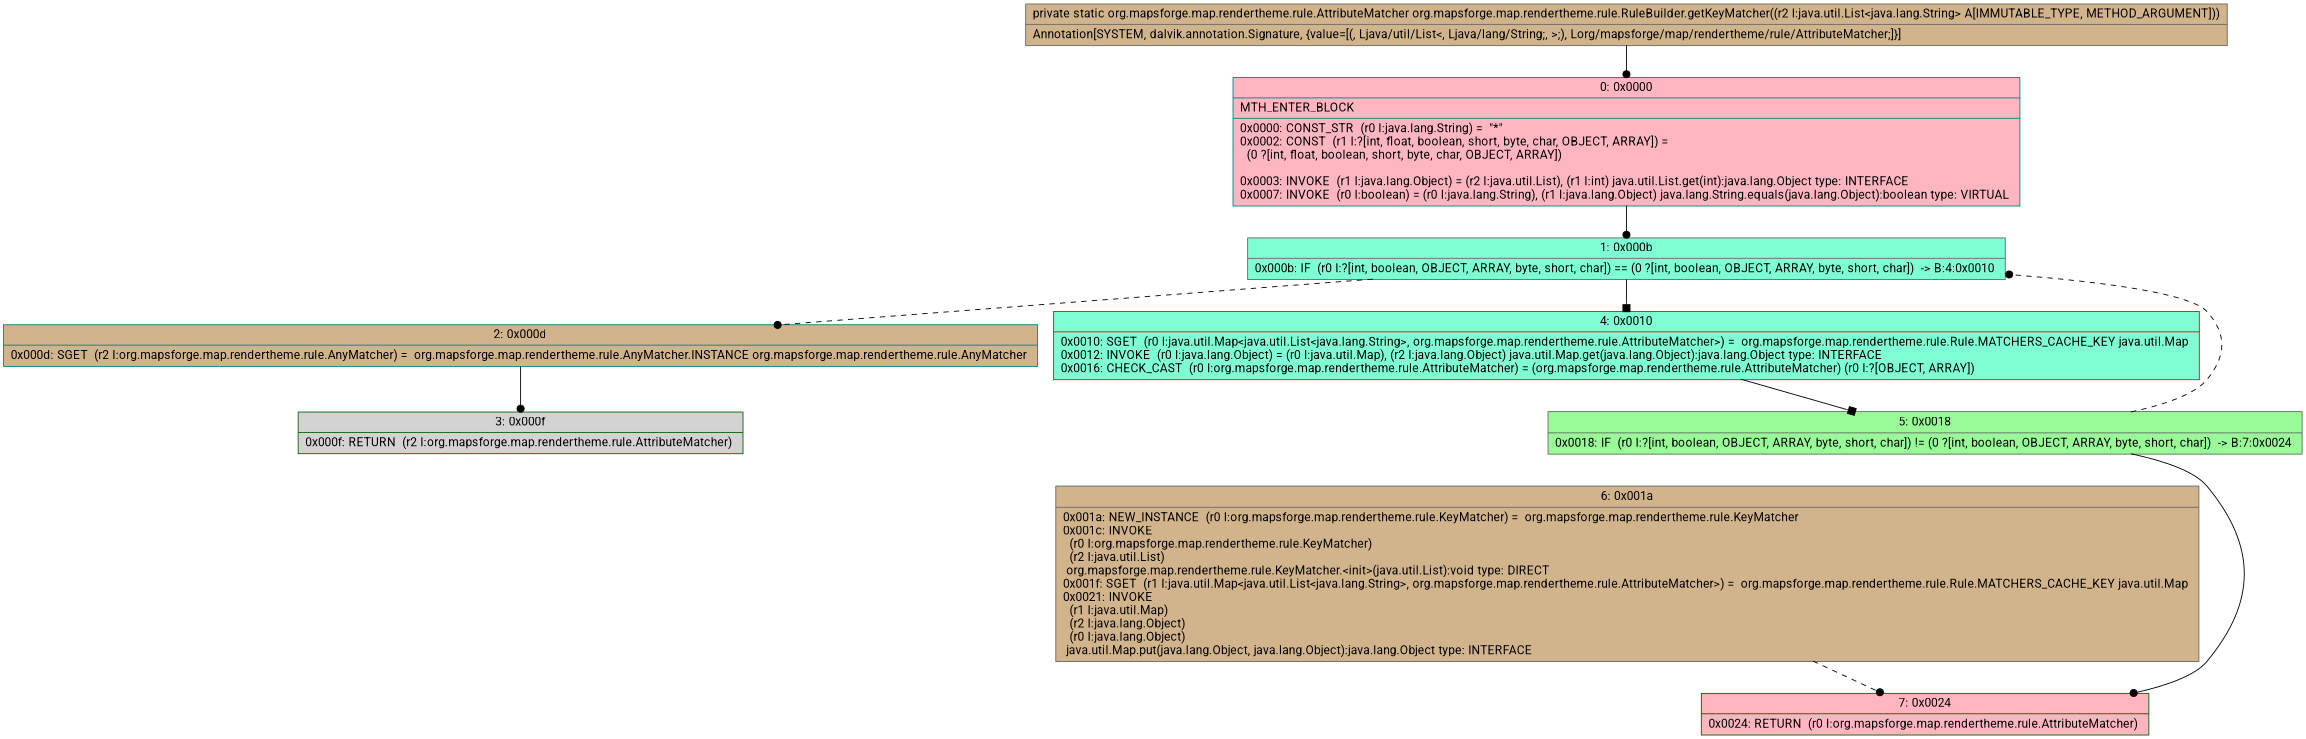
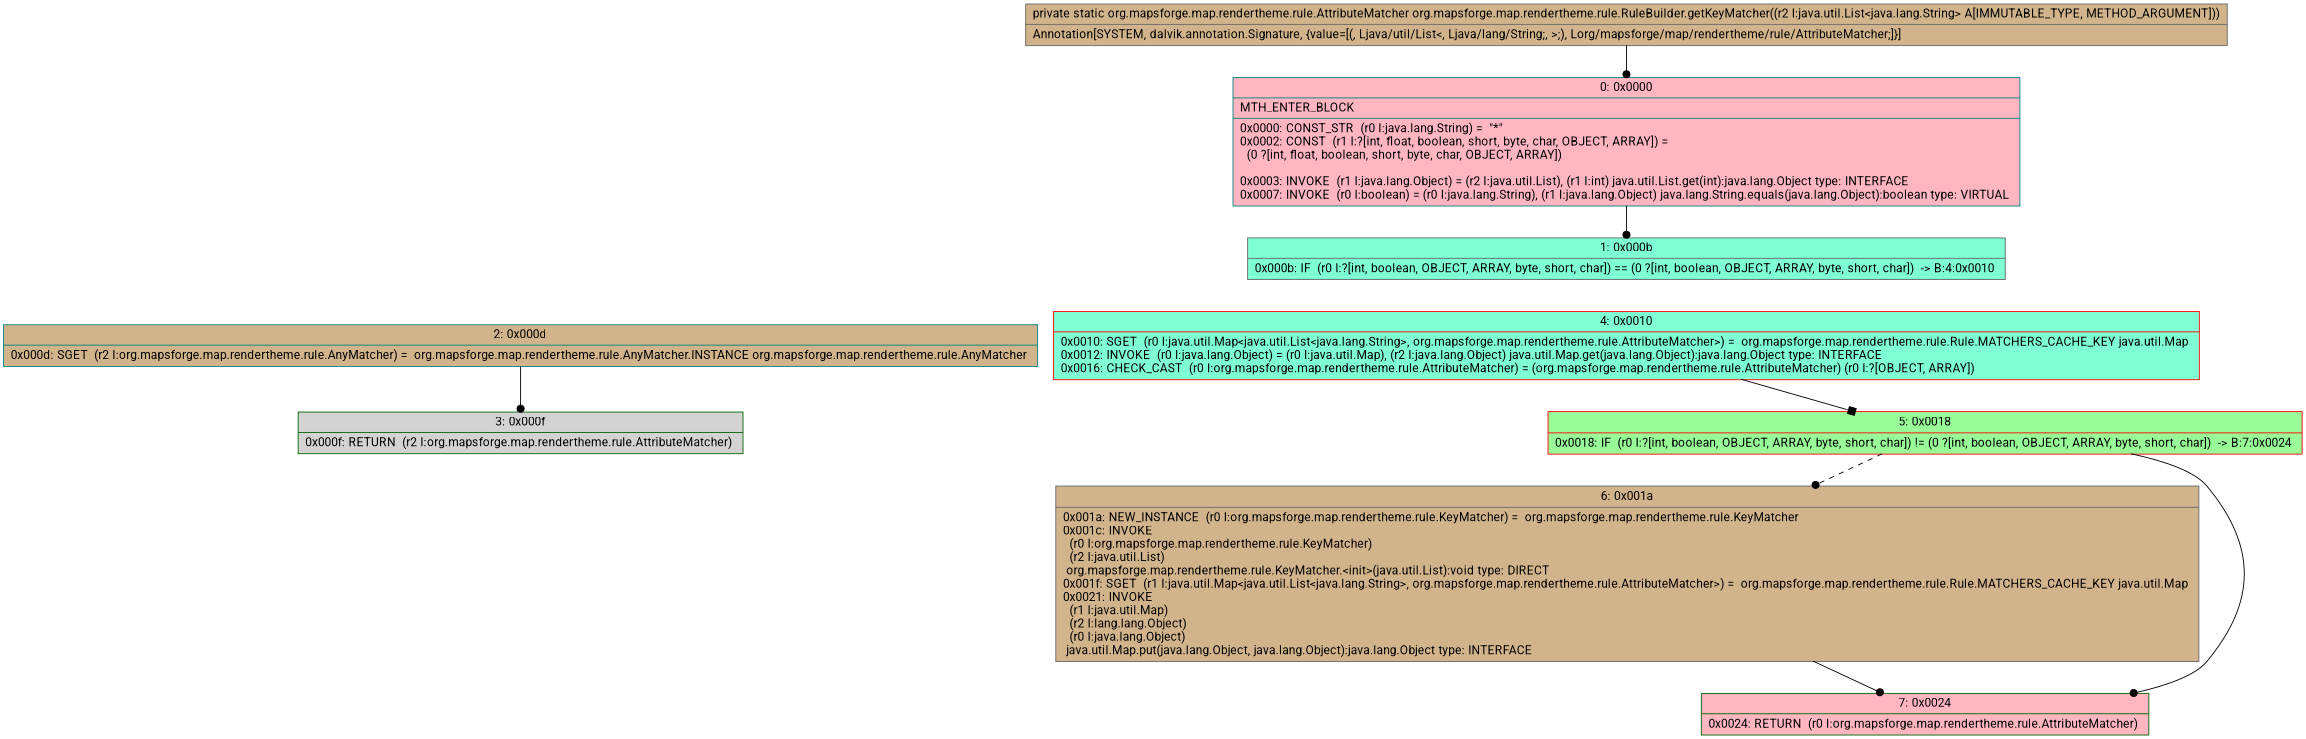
edge "1: 0x000b" -> "4: 0x0010": removed
edge "1: 0x000b" -> "2: 0x000d": removed
edge "5: 0x0018" -> "1: 0x000b": now "5: 0x0018" -> "6: 0x001a"
node "5: 0x0018": color gray40 -> red
node "6: 0x001a": text "(r2 I:java.lang.Object)" -> "(r2 I:lang.lang.Object)"
edge "6: 0x001a" -> "7: 0x0024": style dashed -> solid
